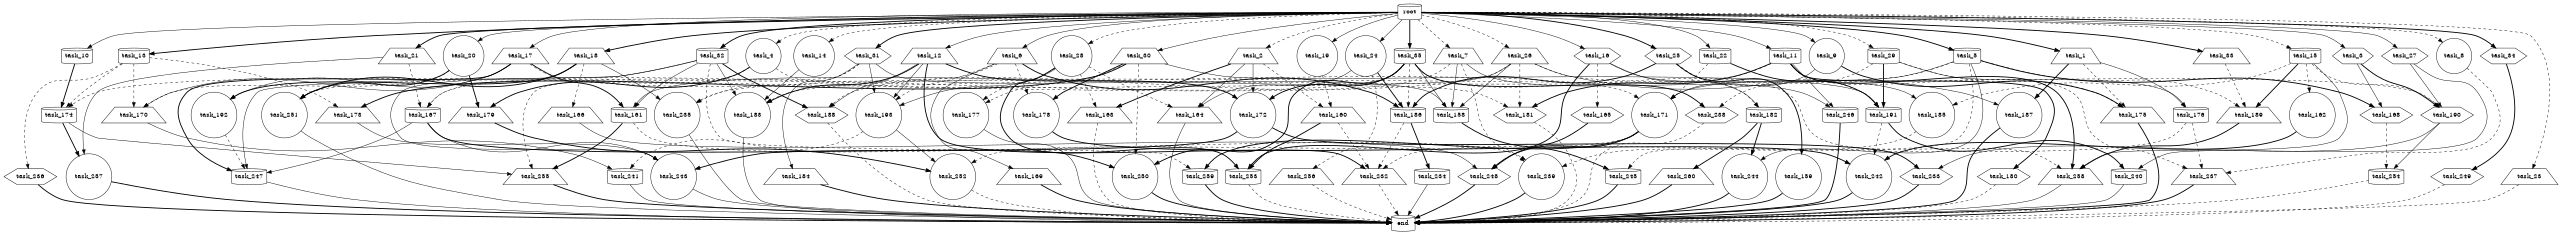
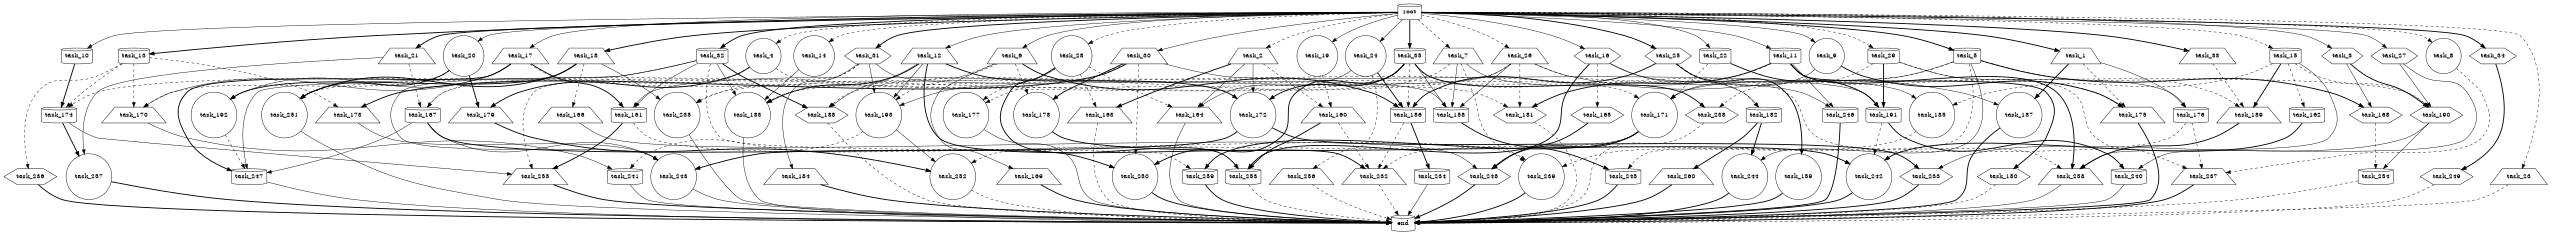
node "task_162": shape circle -> cylinder
